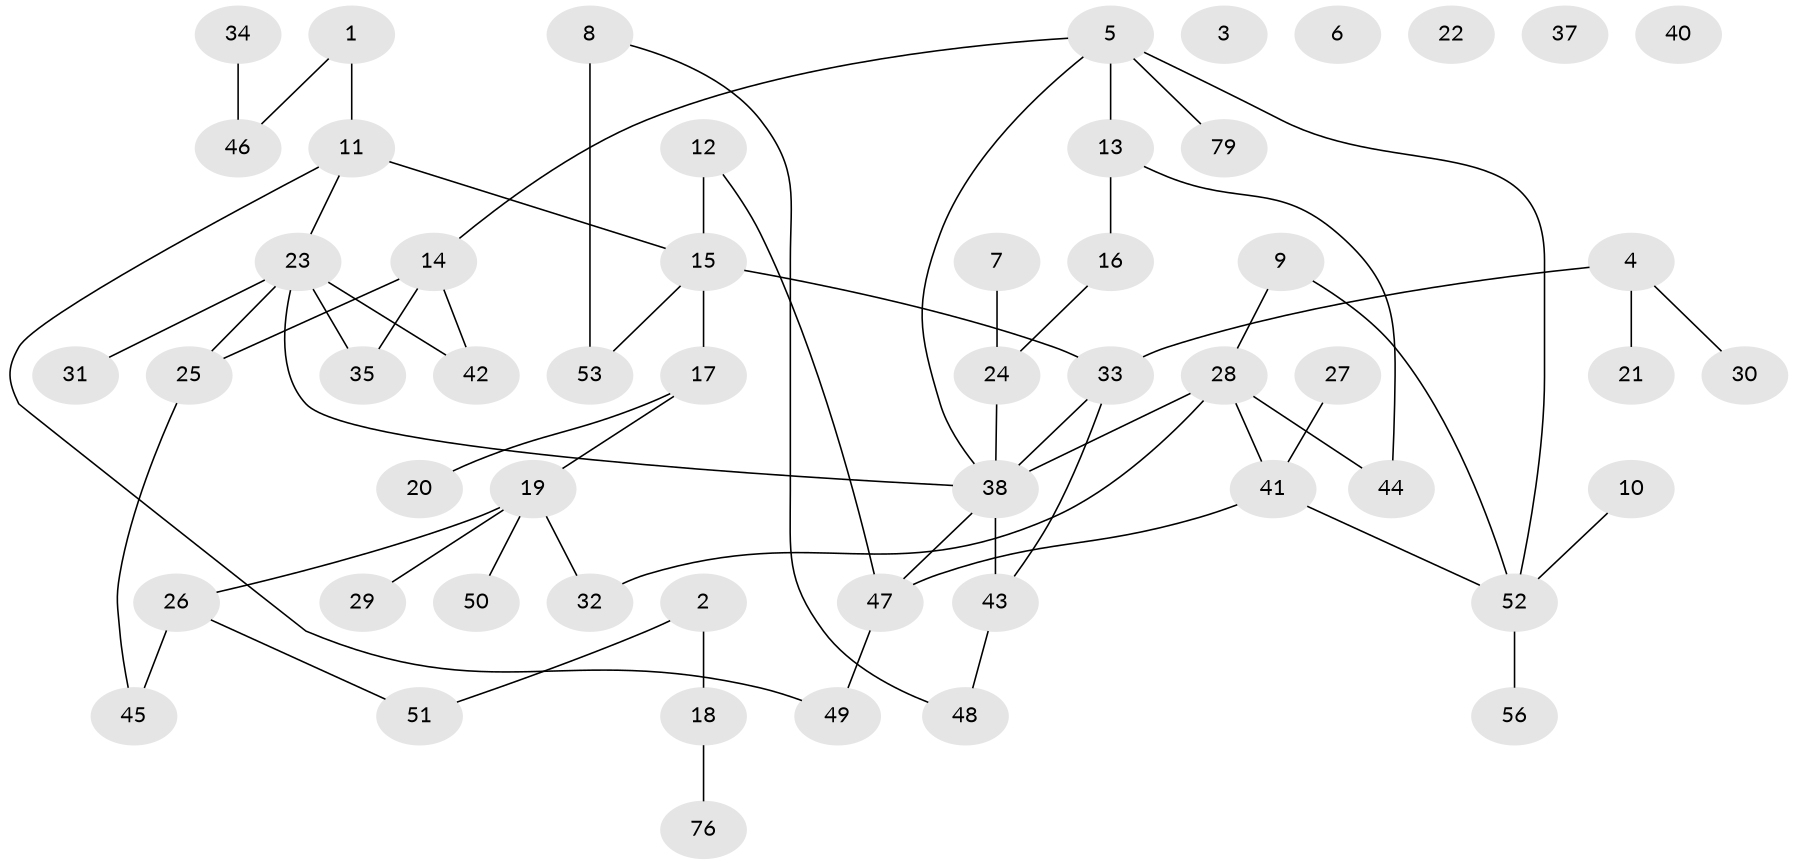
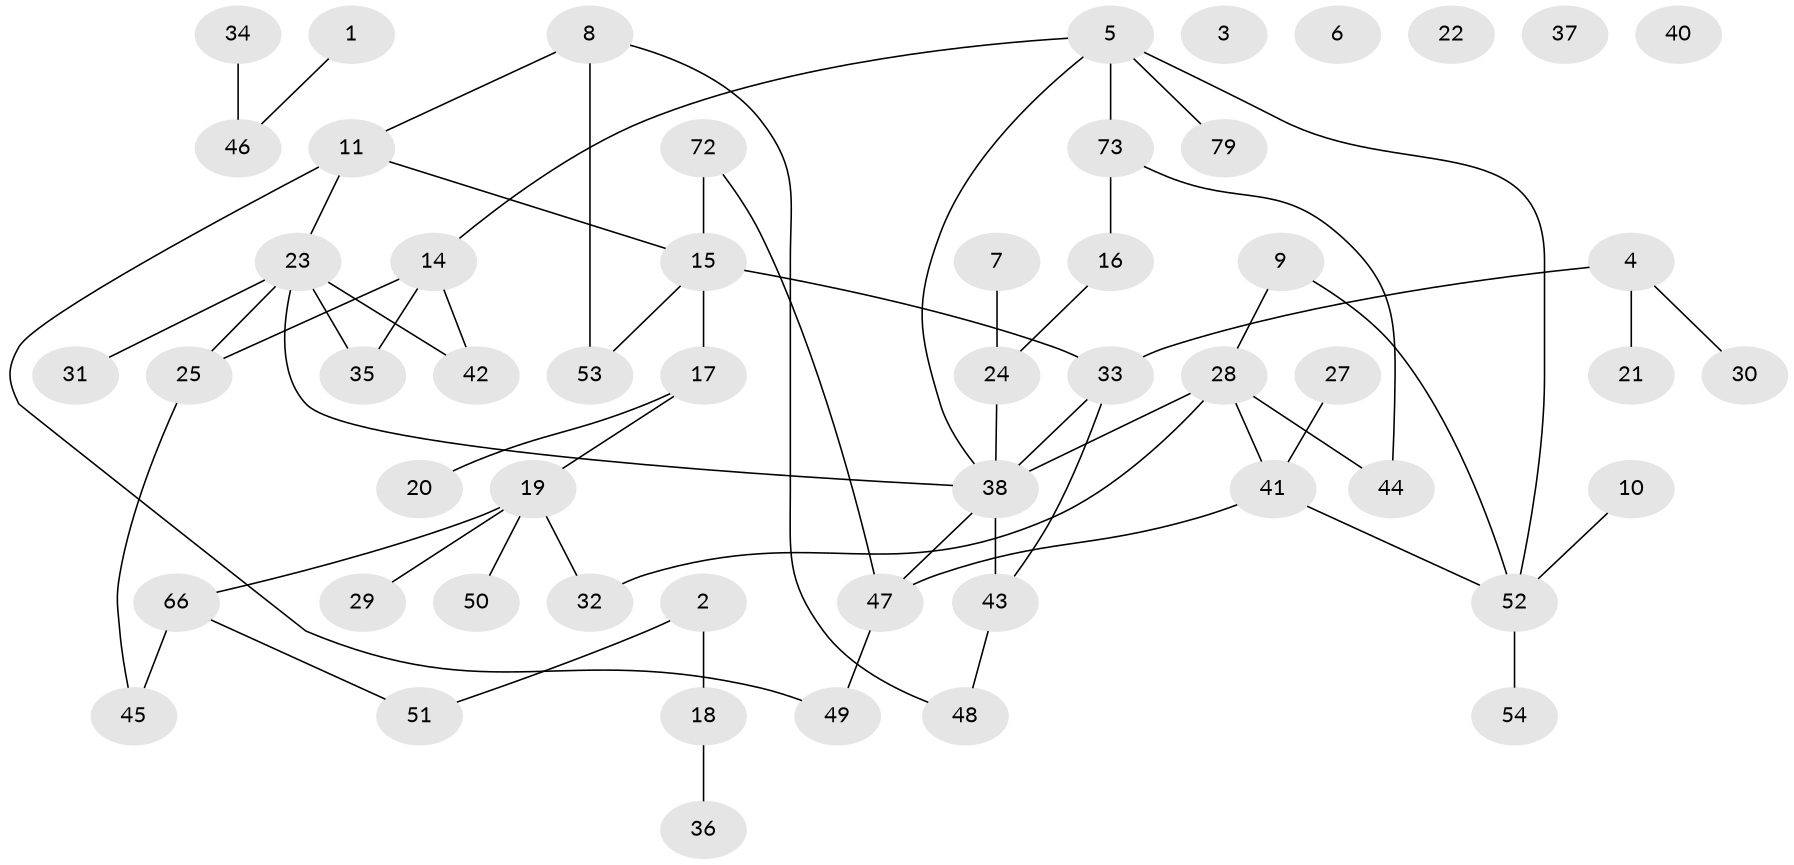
edge "1" -- "11": now "8" -- "11"
node "12": label "12" -> "72"
node "13": label "13" -> "73"
node "26": label "26" -> "66"
node "56": label "56" -> "54"
node "76": label "76" -> "36"
